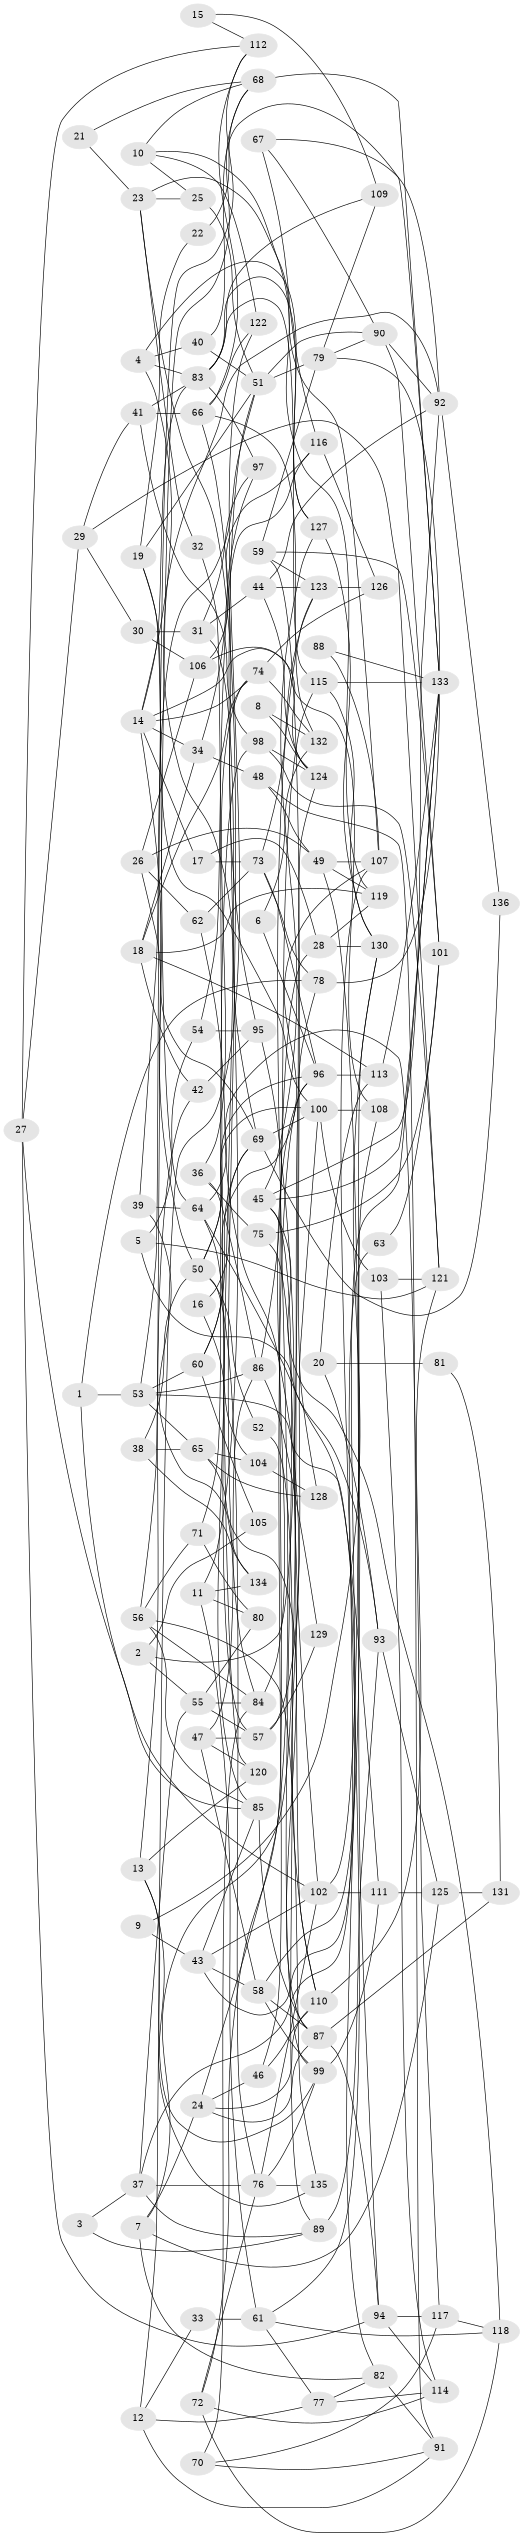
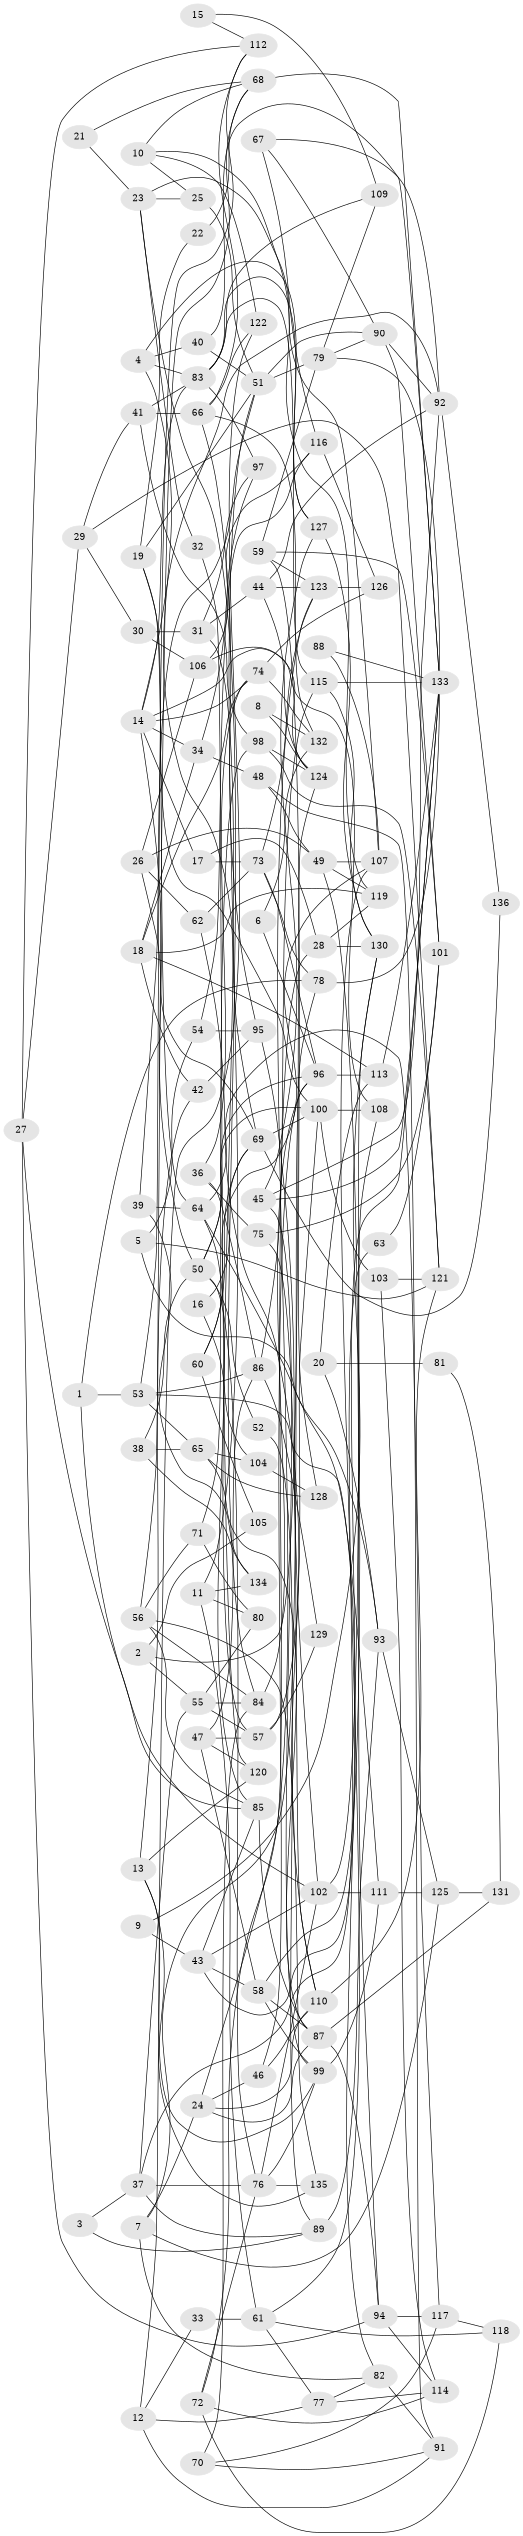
edge "60" -- "53": removed
edge "45" -- "118": removed
